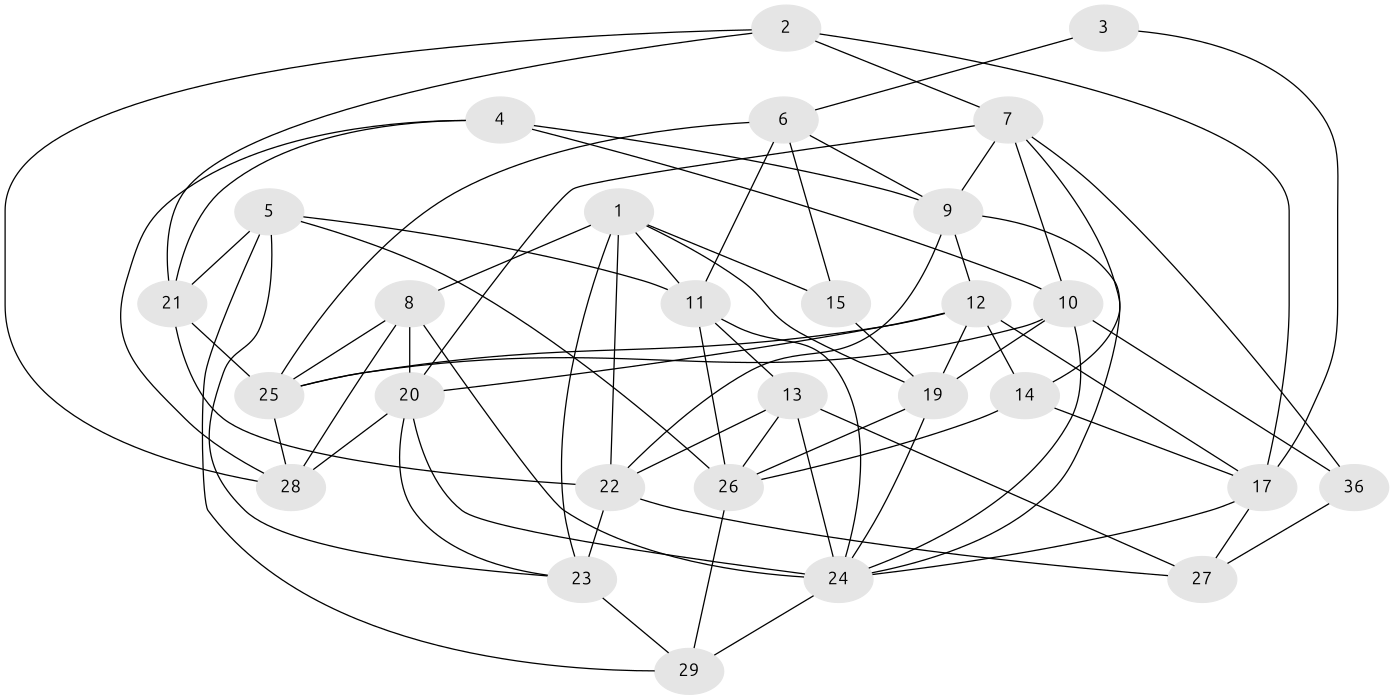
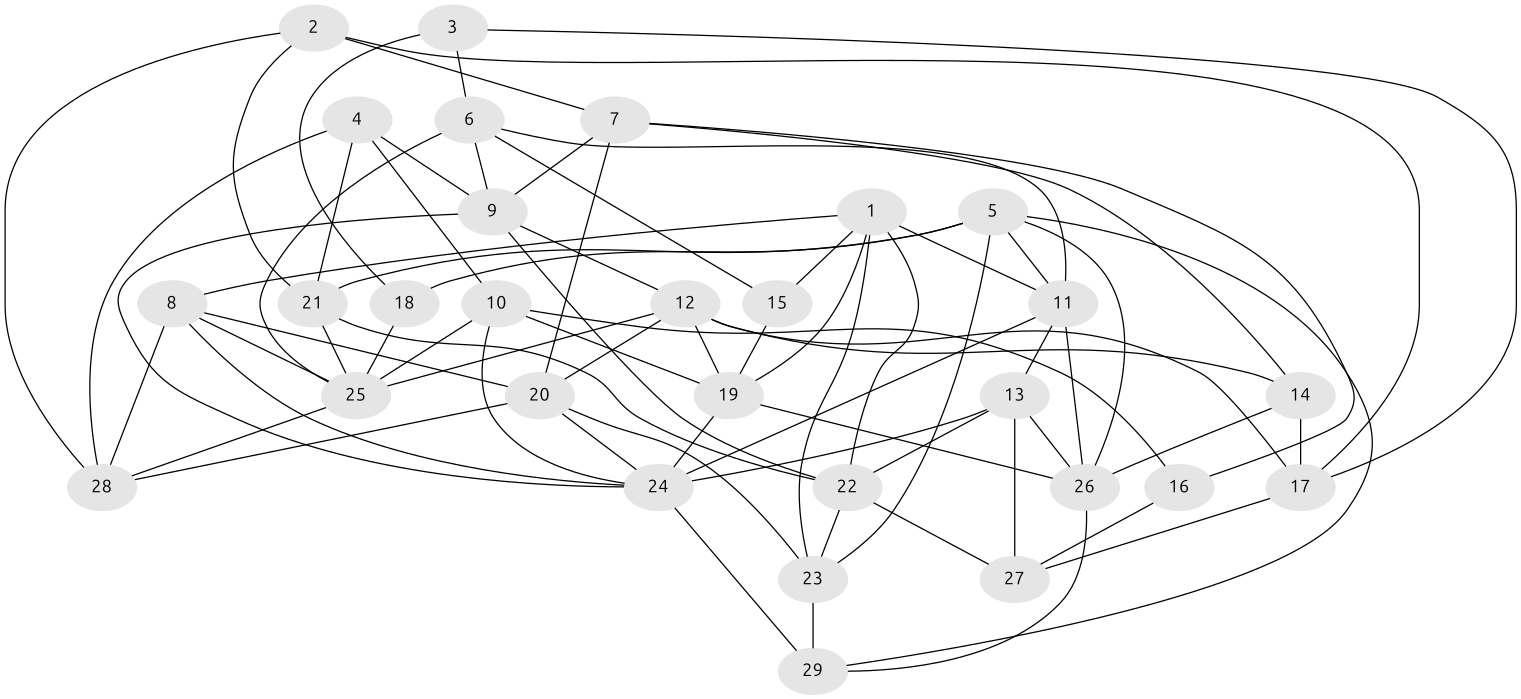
edge "7" -- "10": removed
node "18": added
node "36": label "36" -> "16"
edge "17" -- "24": removed
